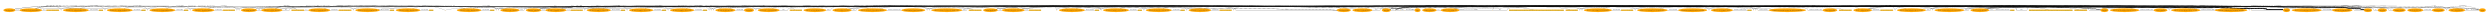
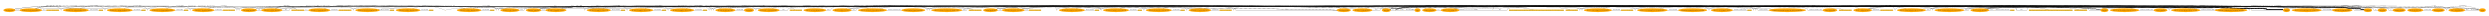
node "^1848-01-01T00:00:00Z/9": removed
